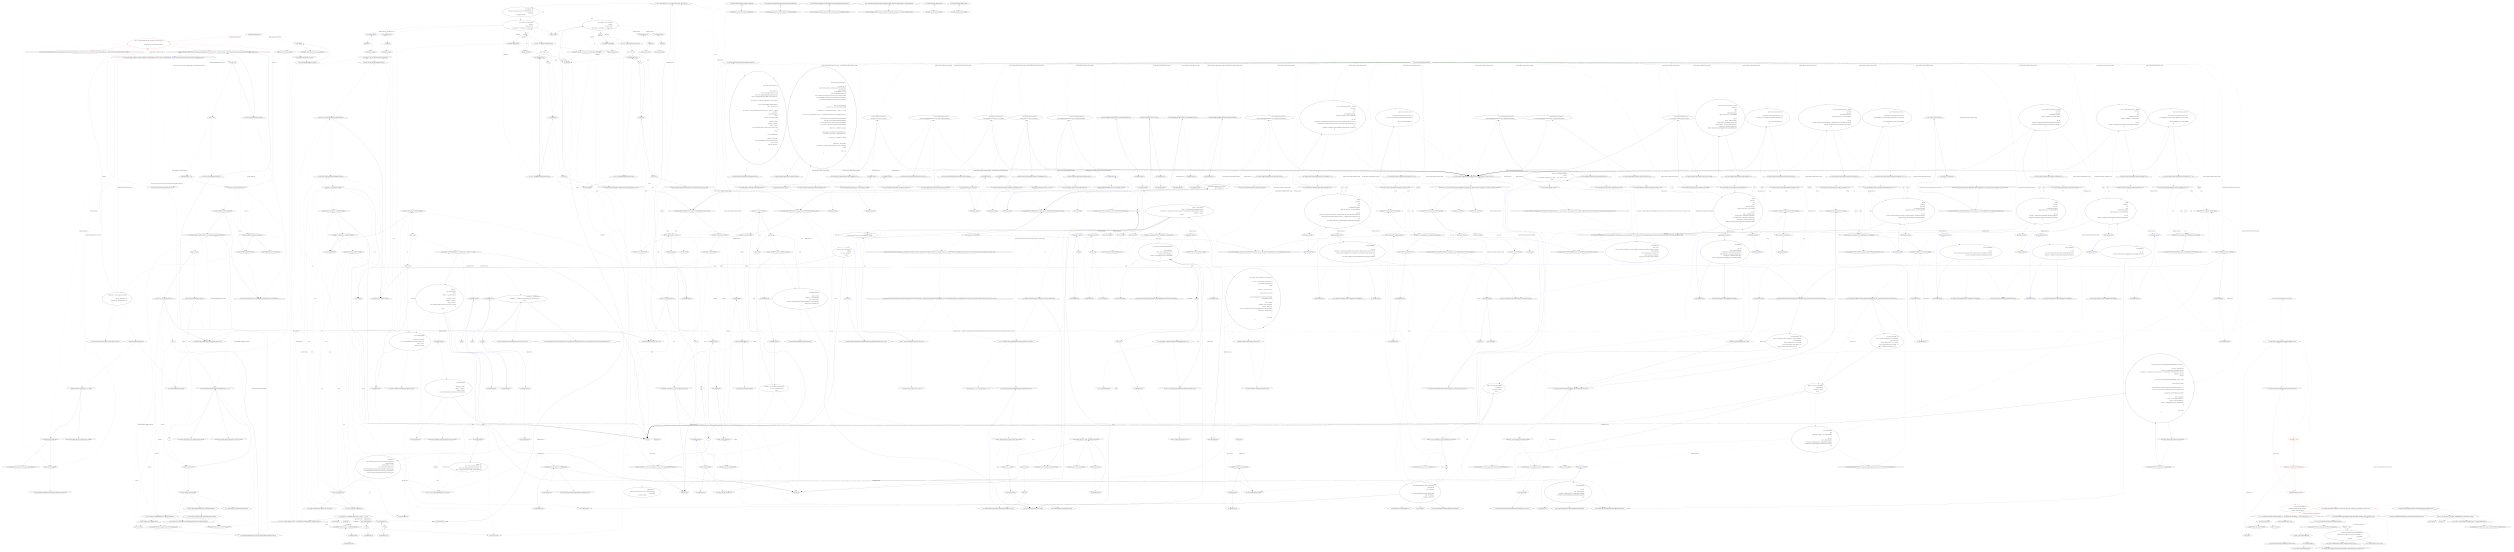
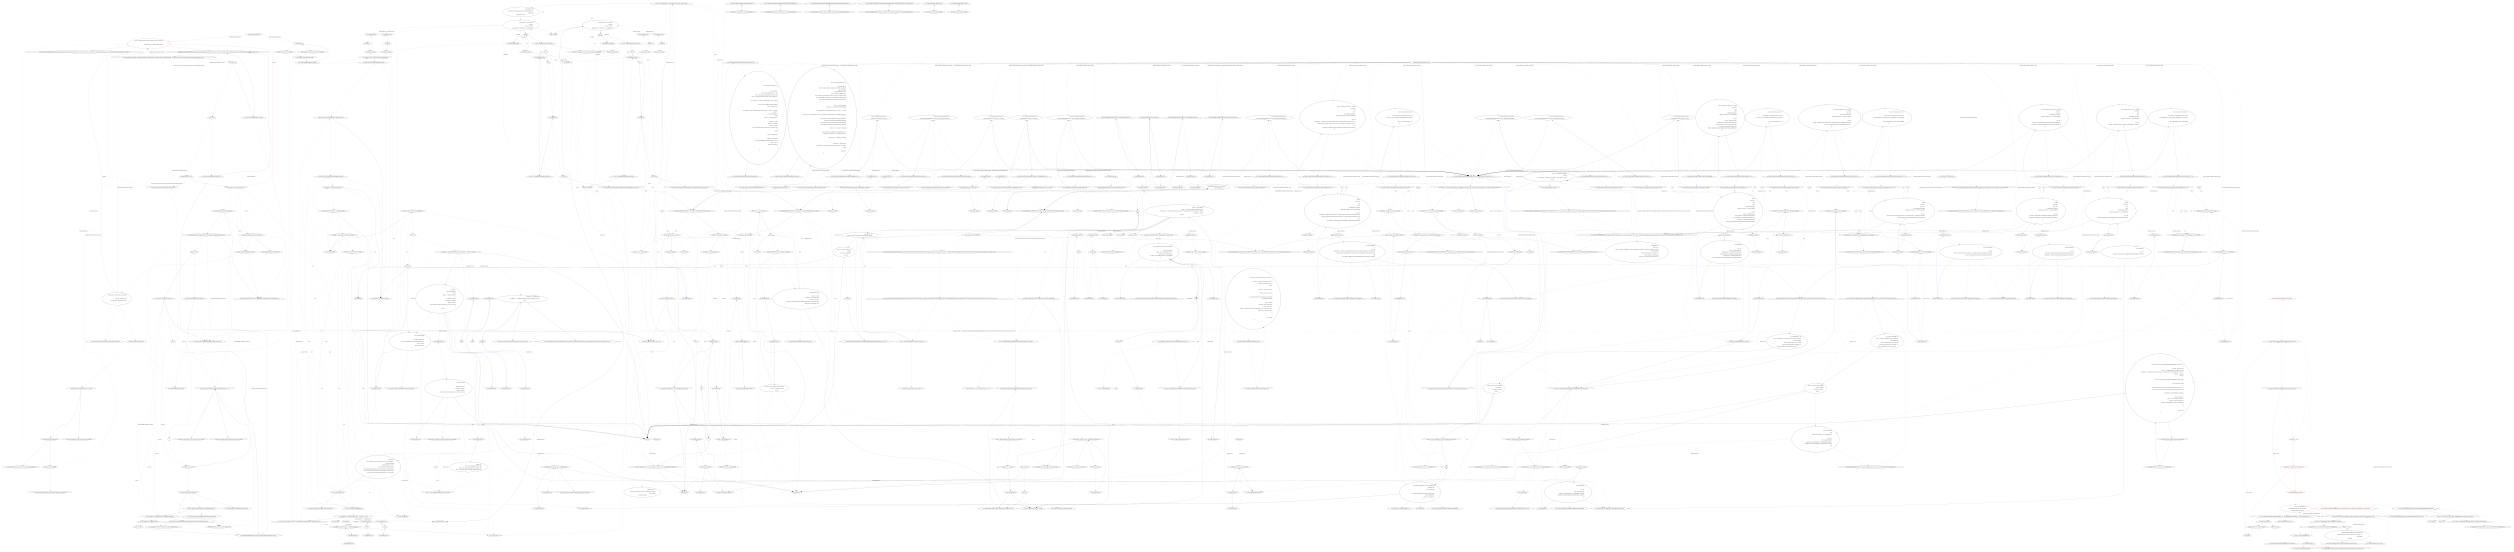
node "_connectionString = connectionString": removed
